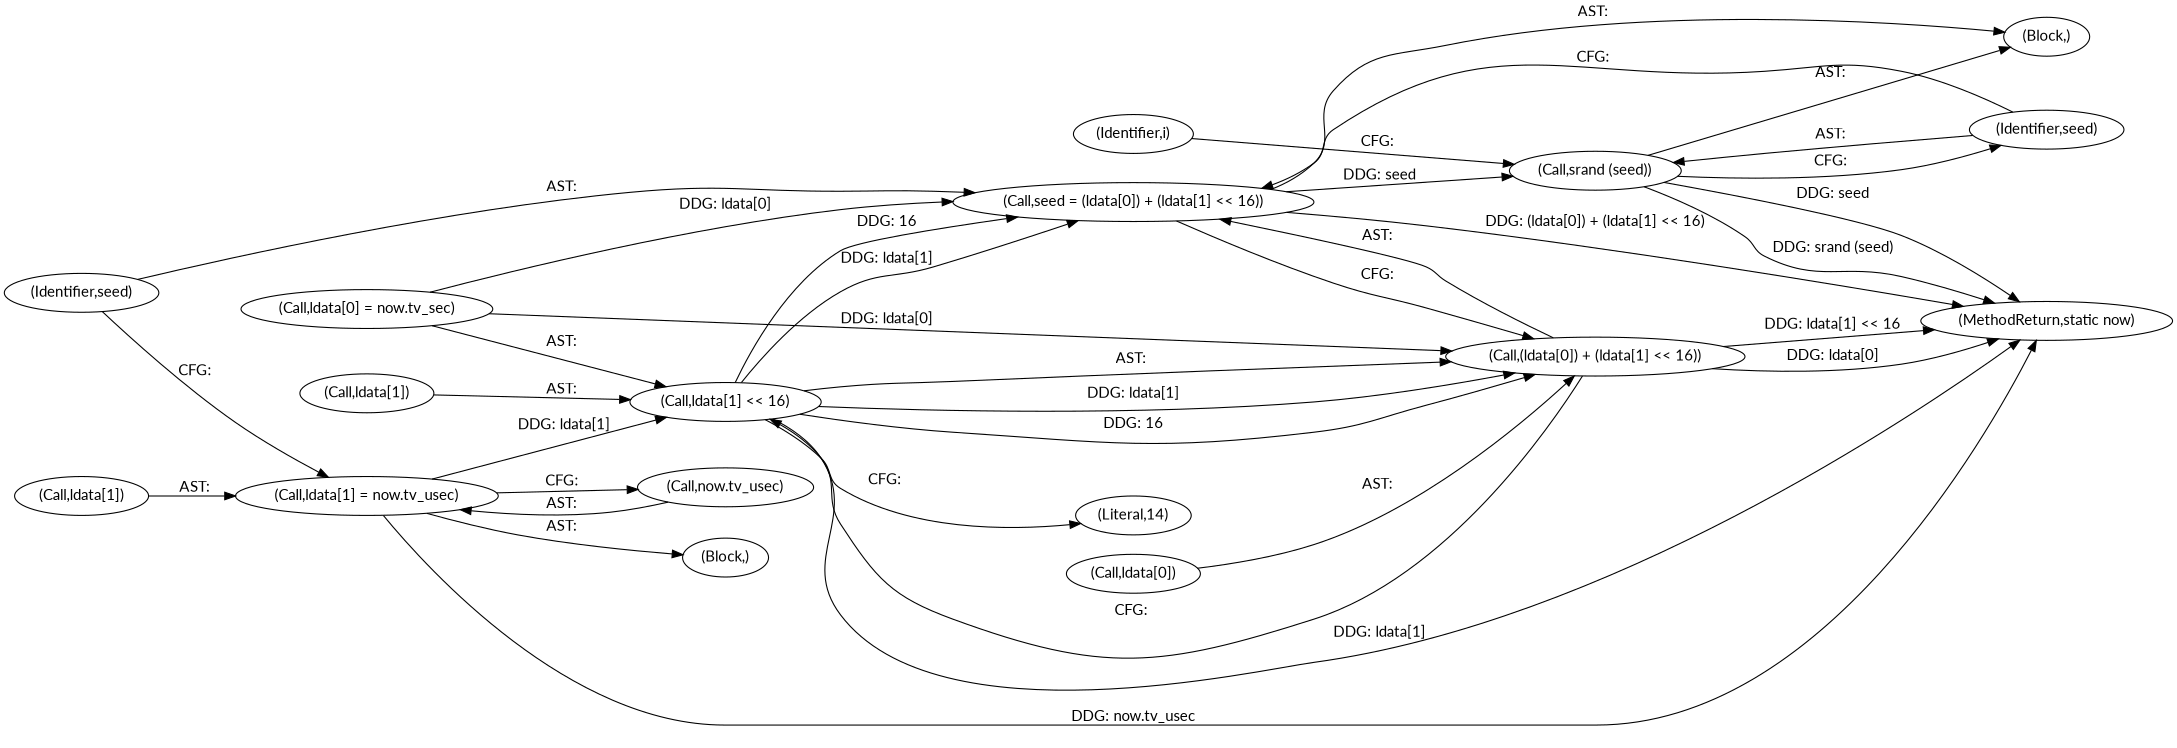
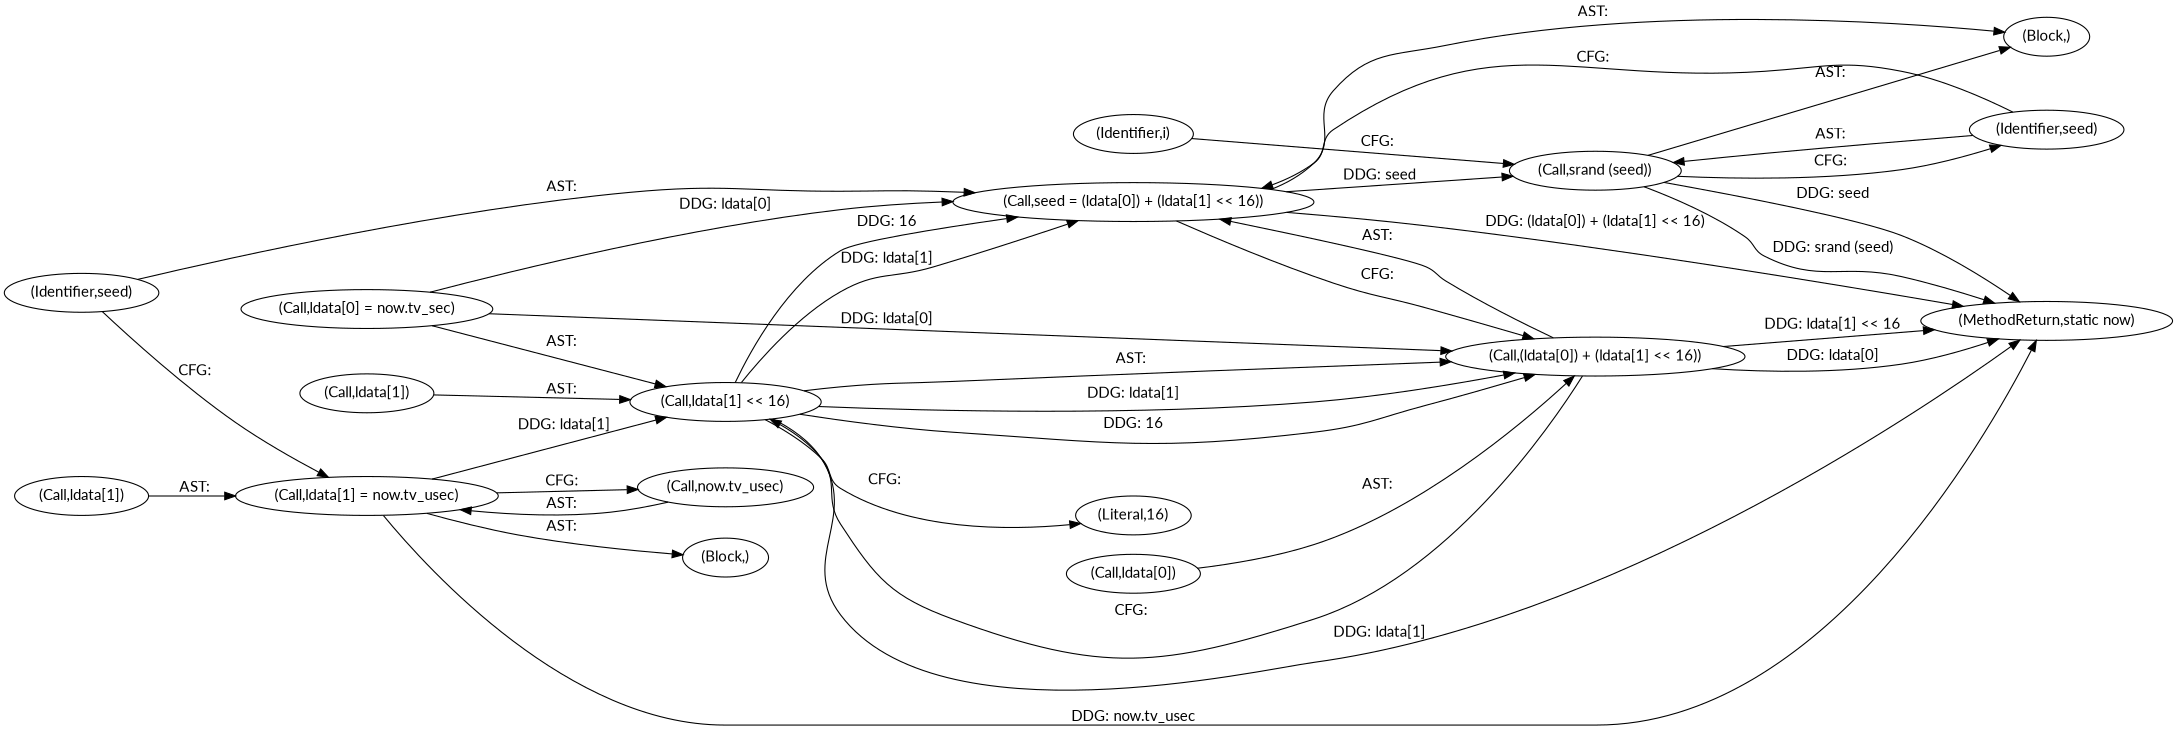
node "(Literal,14)": label "(Literal,14)" -> "(Literal,16)"
